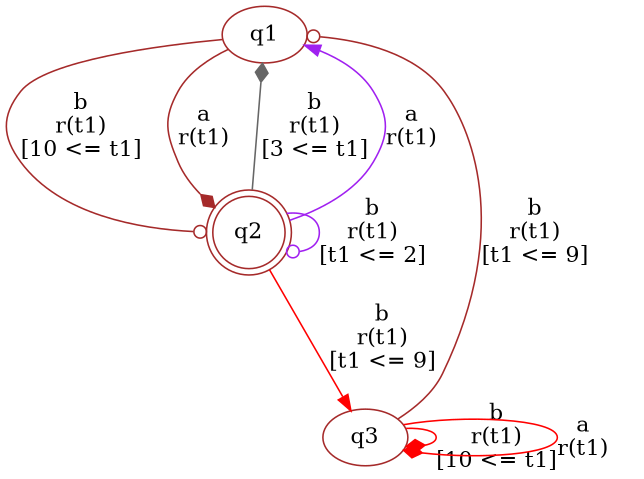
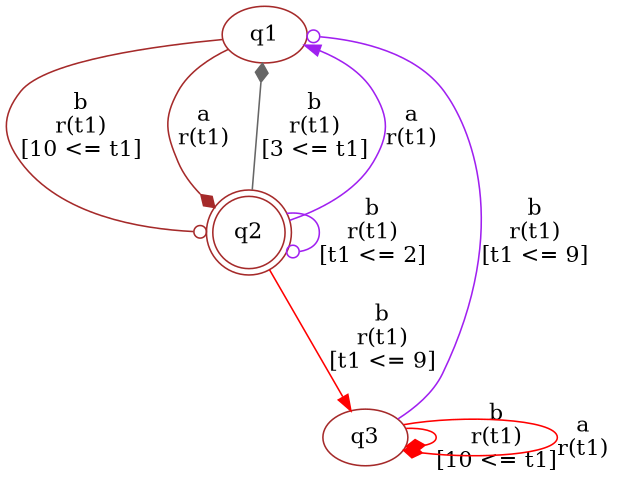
edge "q3" -> "q1": color brown -> purple
